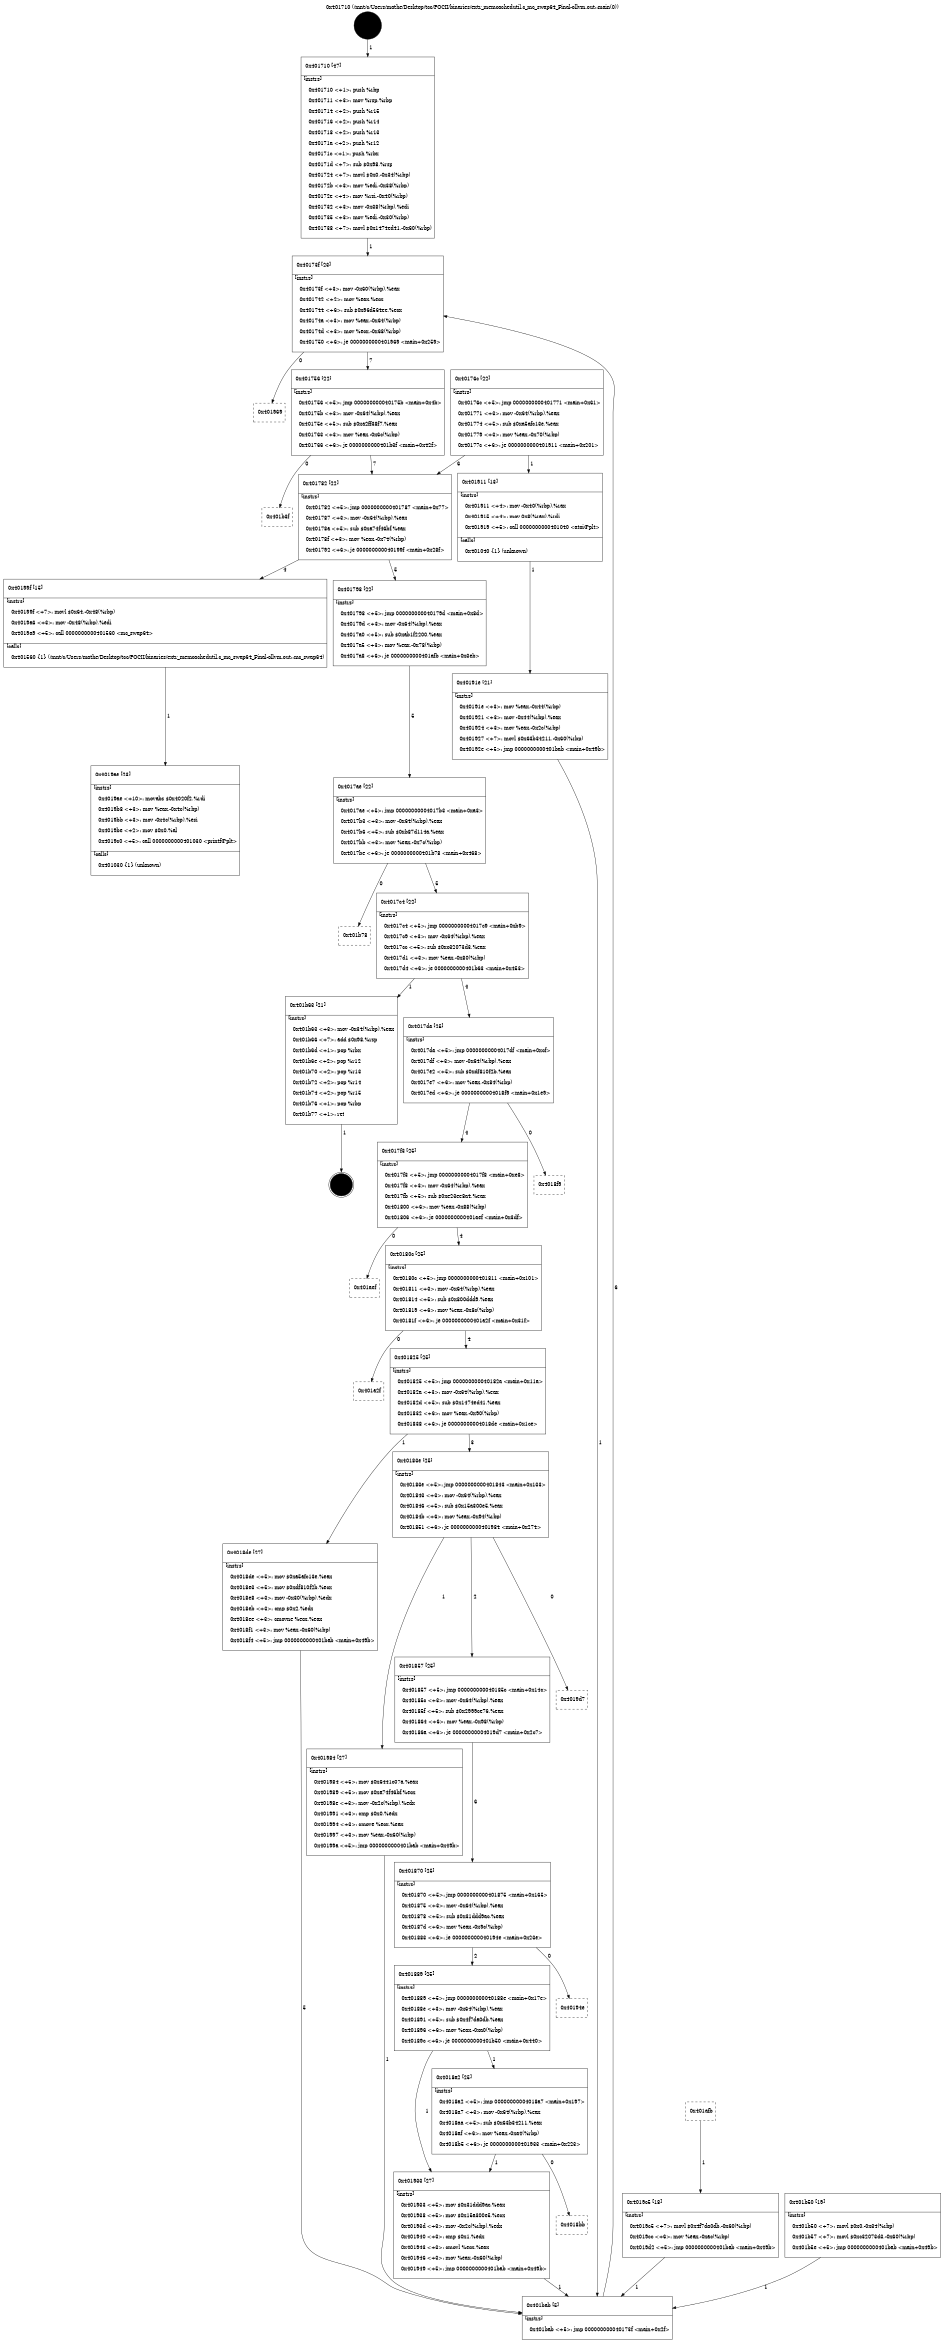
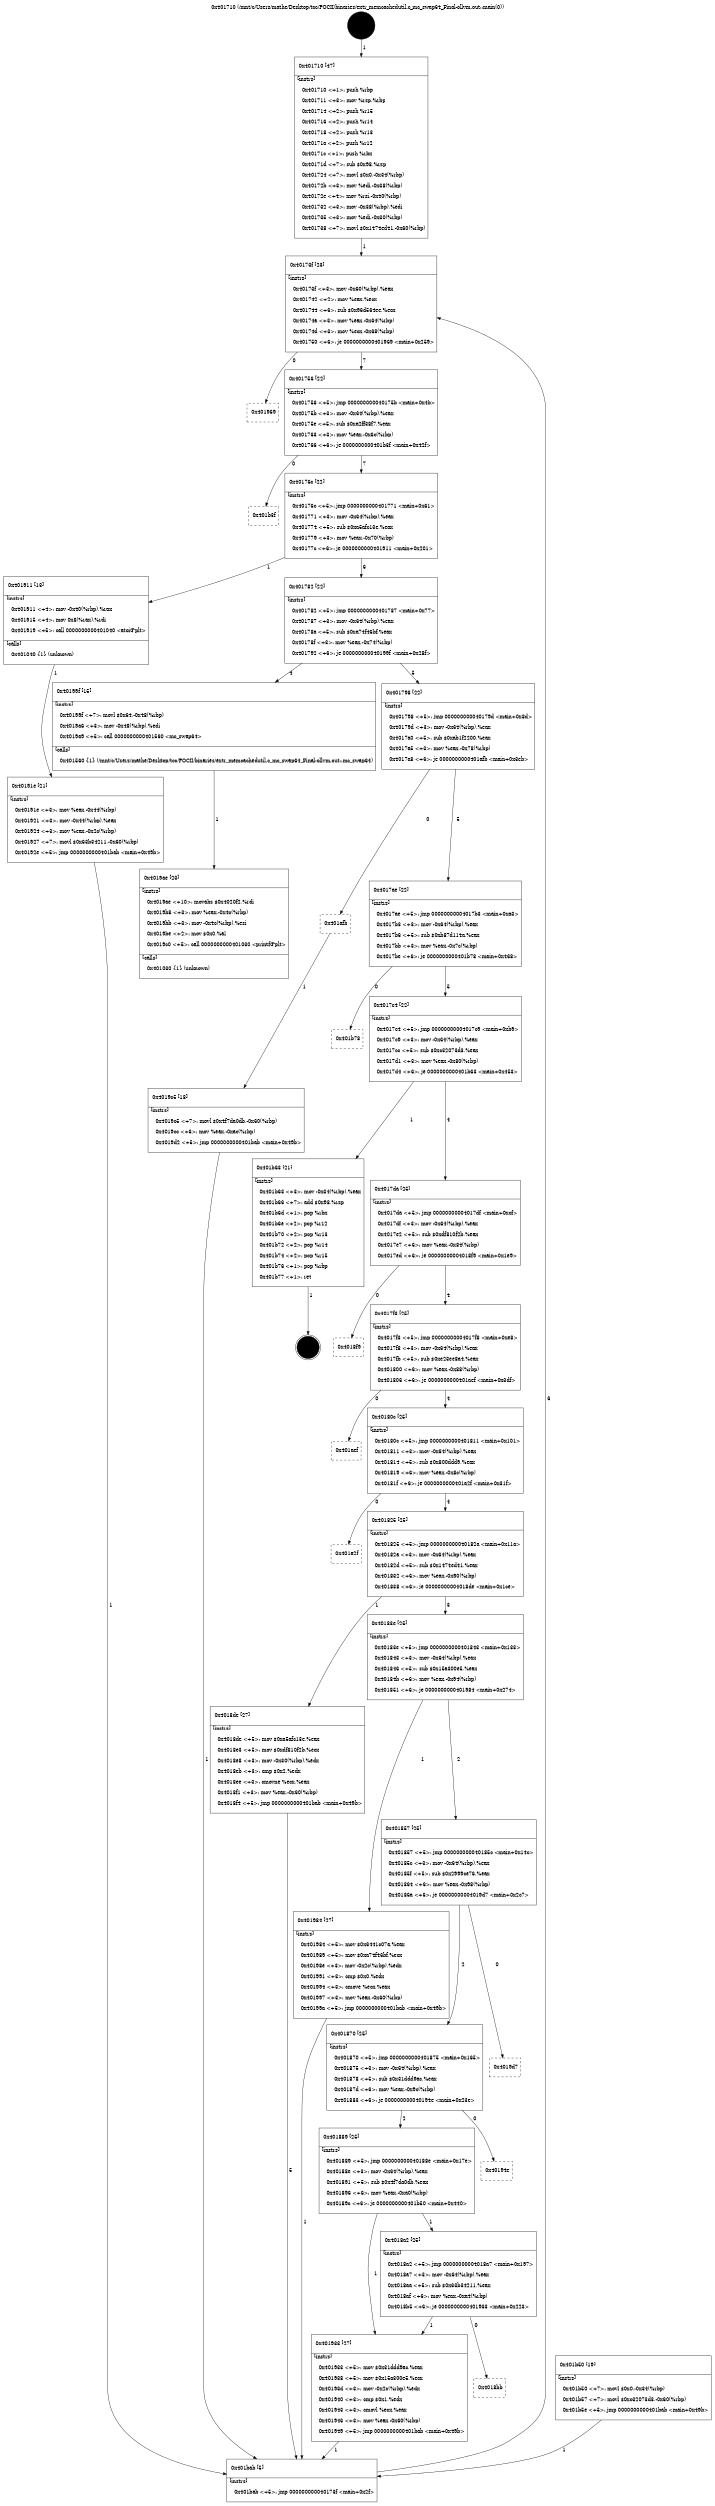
edge "0x401756 [22]" -> "0x401782 [22]": now "0x401756 [22]" -> "0x40176c [22]"
edge "0x401798 [22]" -> "0x401afb": added, label "0"
edge "0x40183e [25]" -> "0x4019d7": now "0x401857 [25]" -> "0x4019d7"
edge "0x401857 [25]" -> "0x401870 [25]": label " 6" -> " 2"
